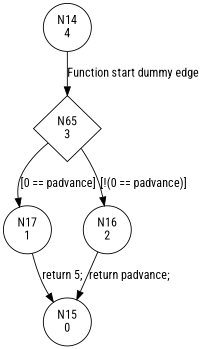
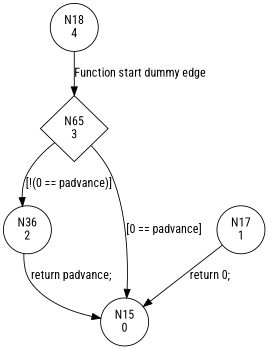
node "N14 4": label "N14 4" -> "N18 4"
edge "N65 3" -> "N17 1": now "N65 3" -> "N15 0"
node "N16 2": label "N16 2" -> "N36 2"
edge "N17 1" -> "N15 0": label "return 5;" -> "return 0;"
